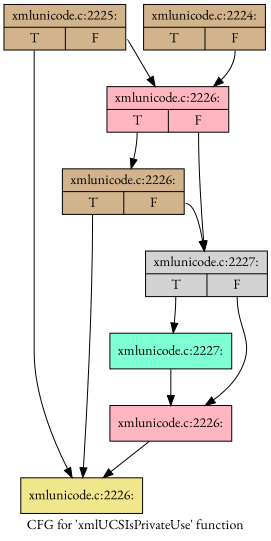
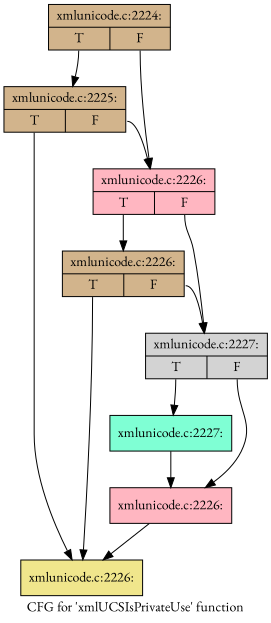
edge "xmlunicode.c:2224:" -> "xmlunicode.c:2225:": added
